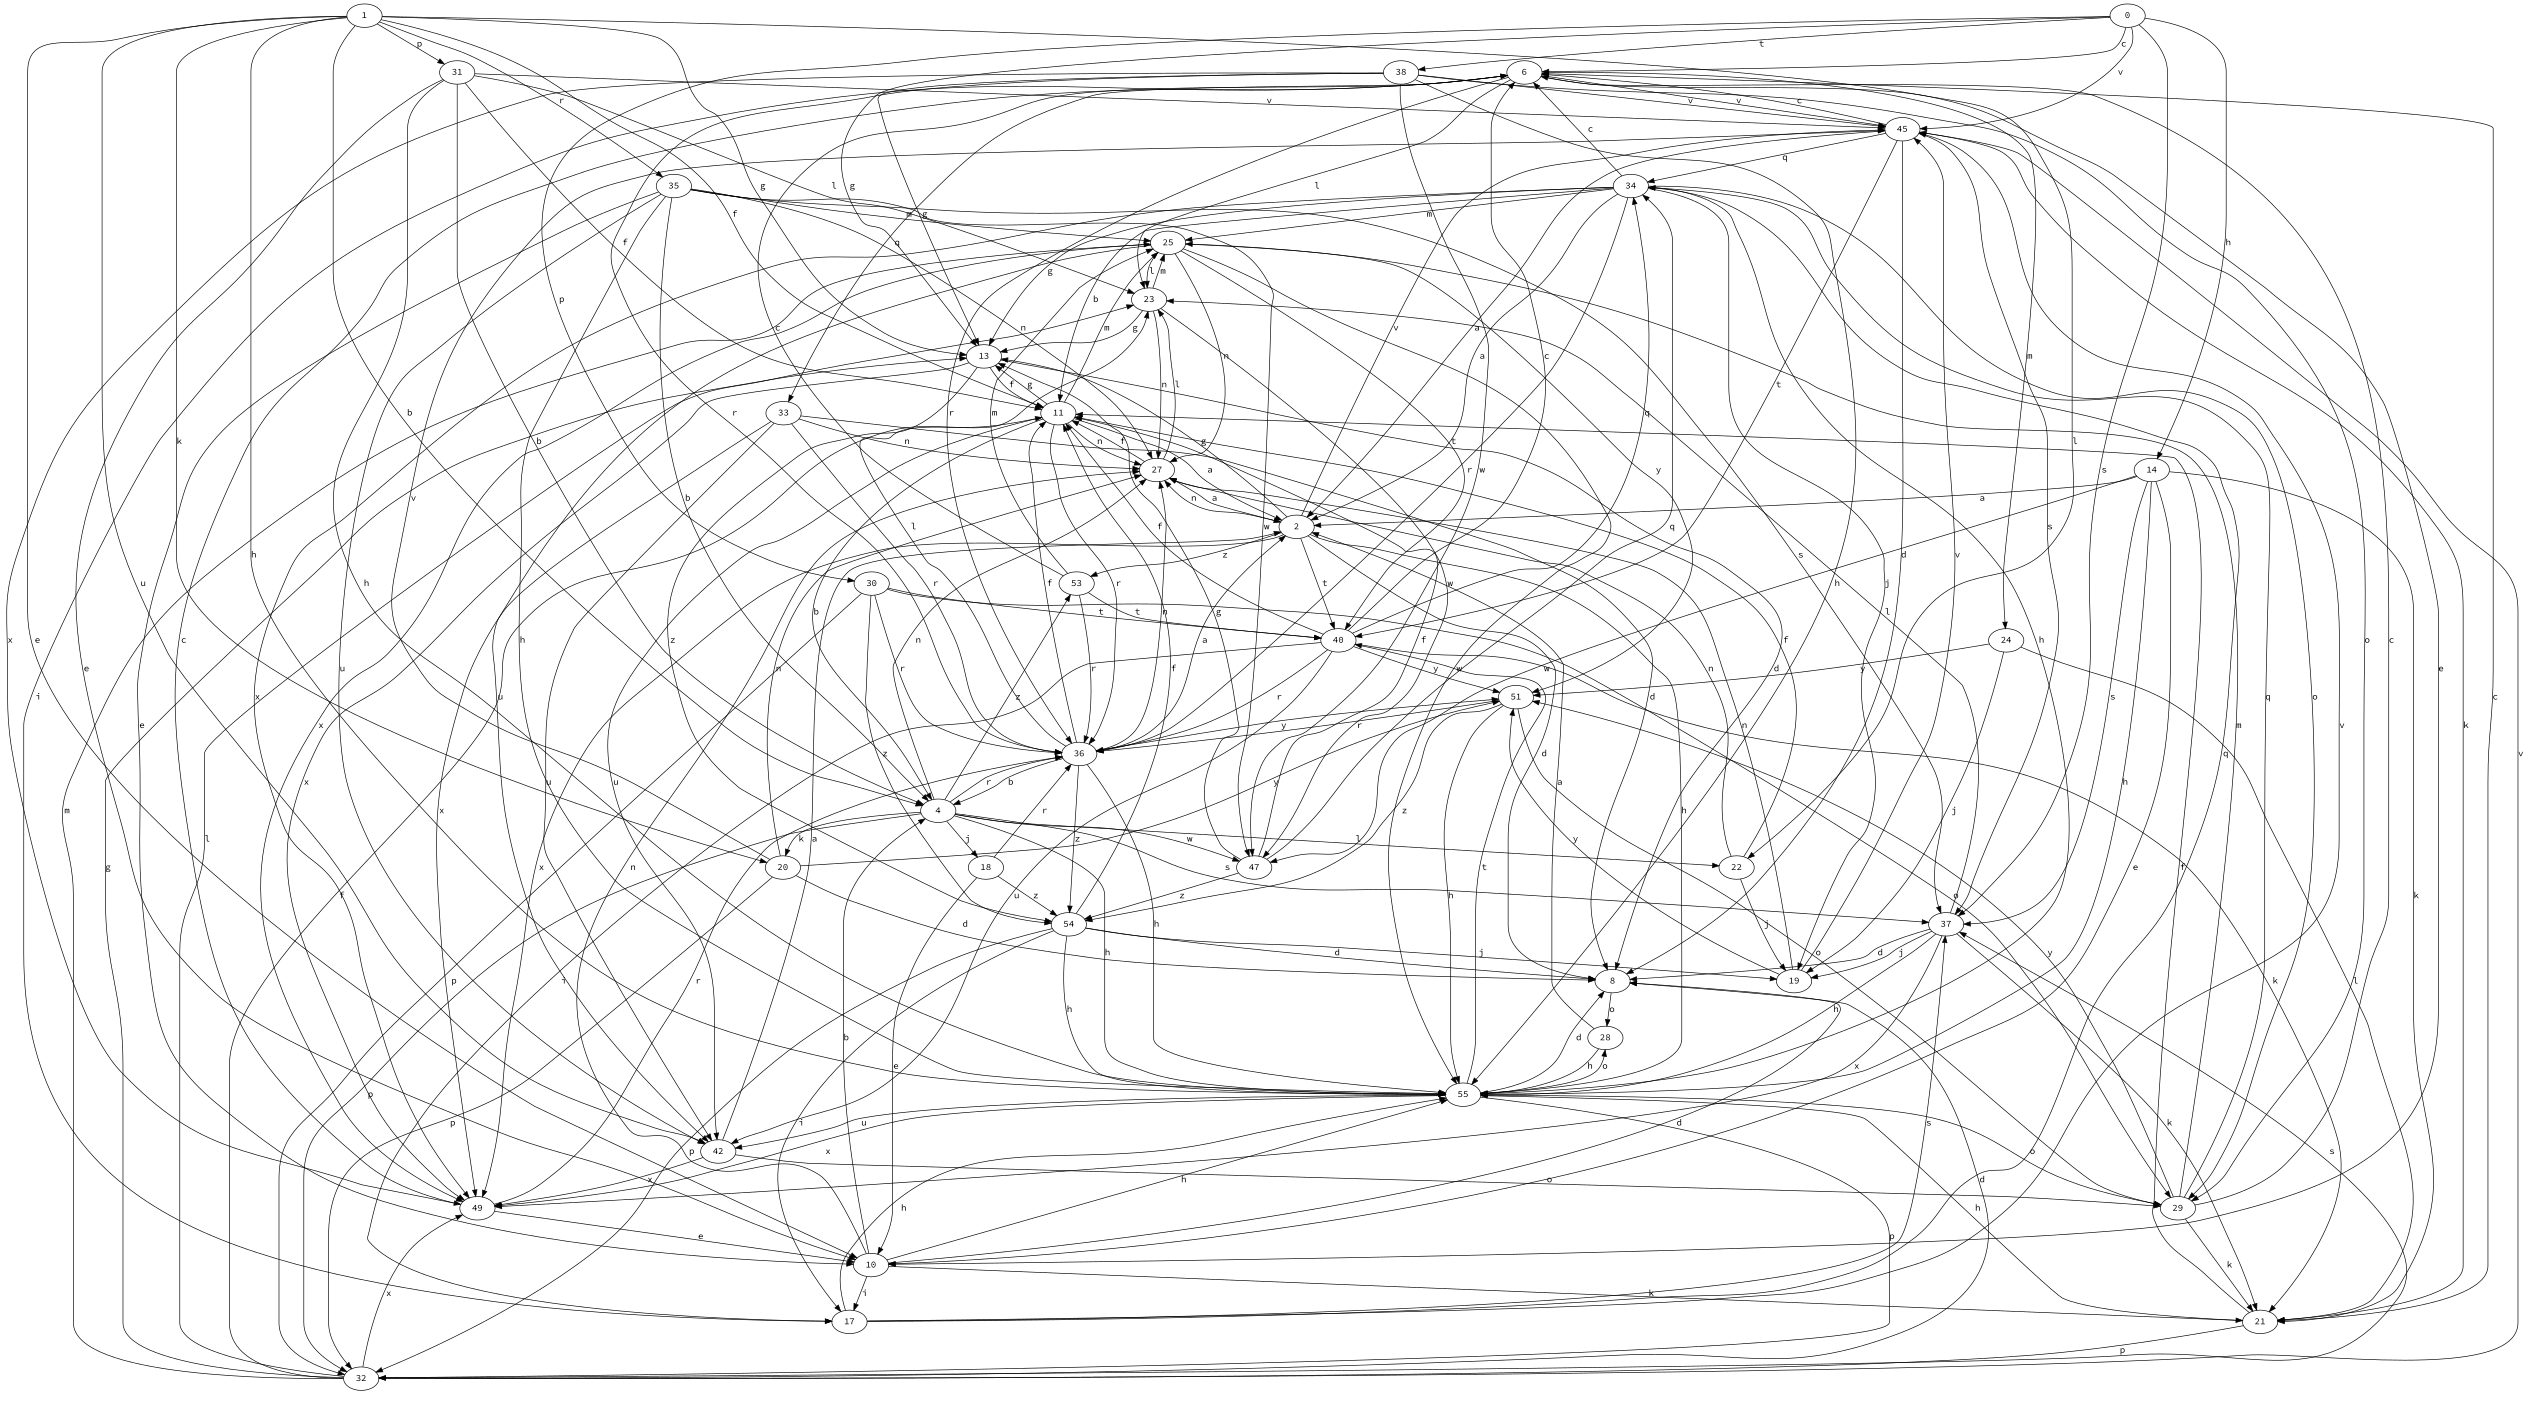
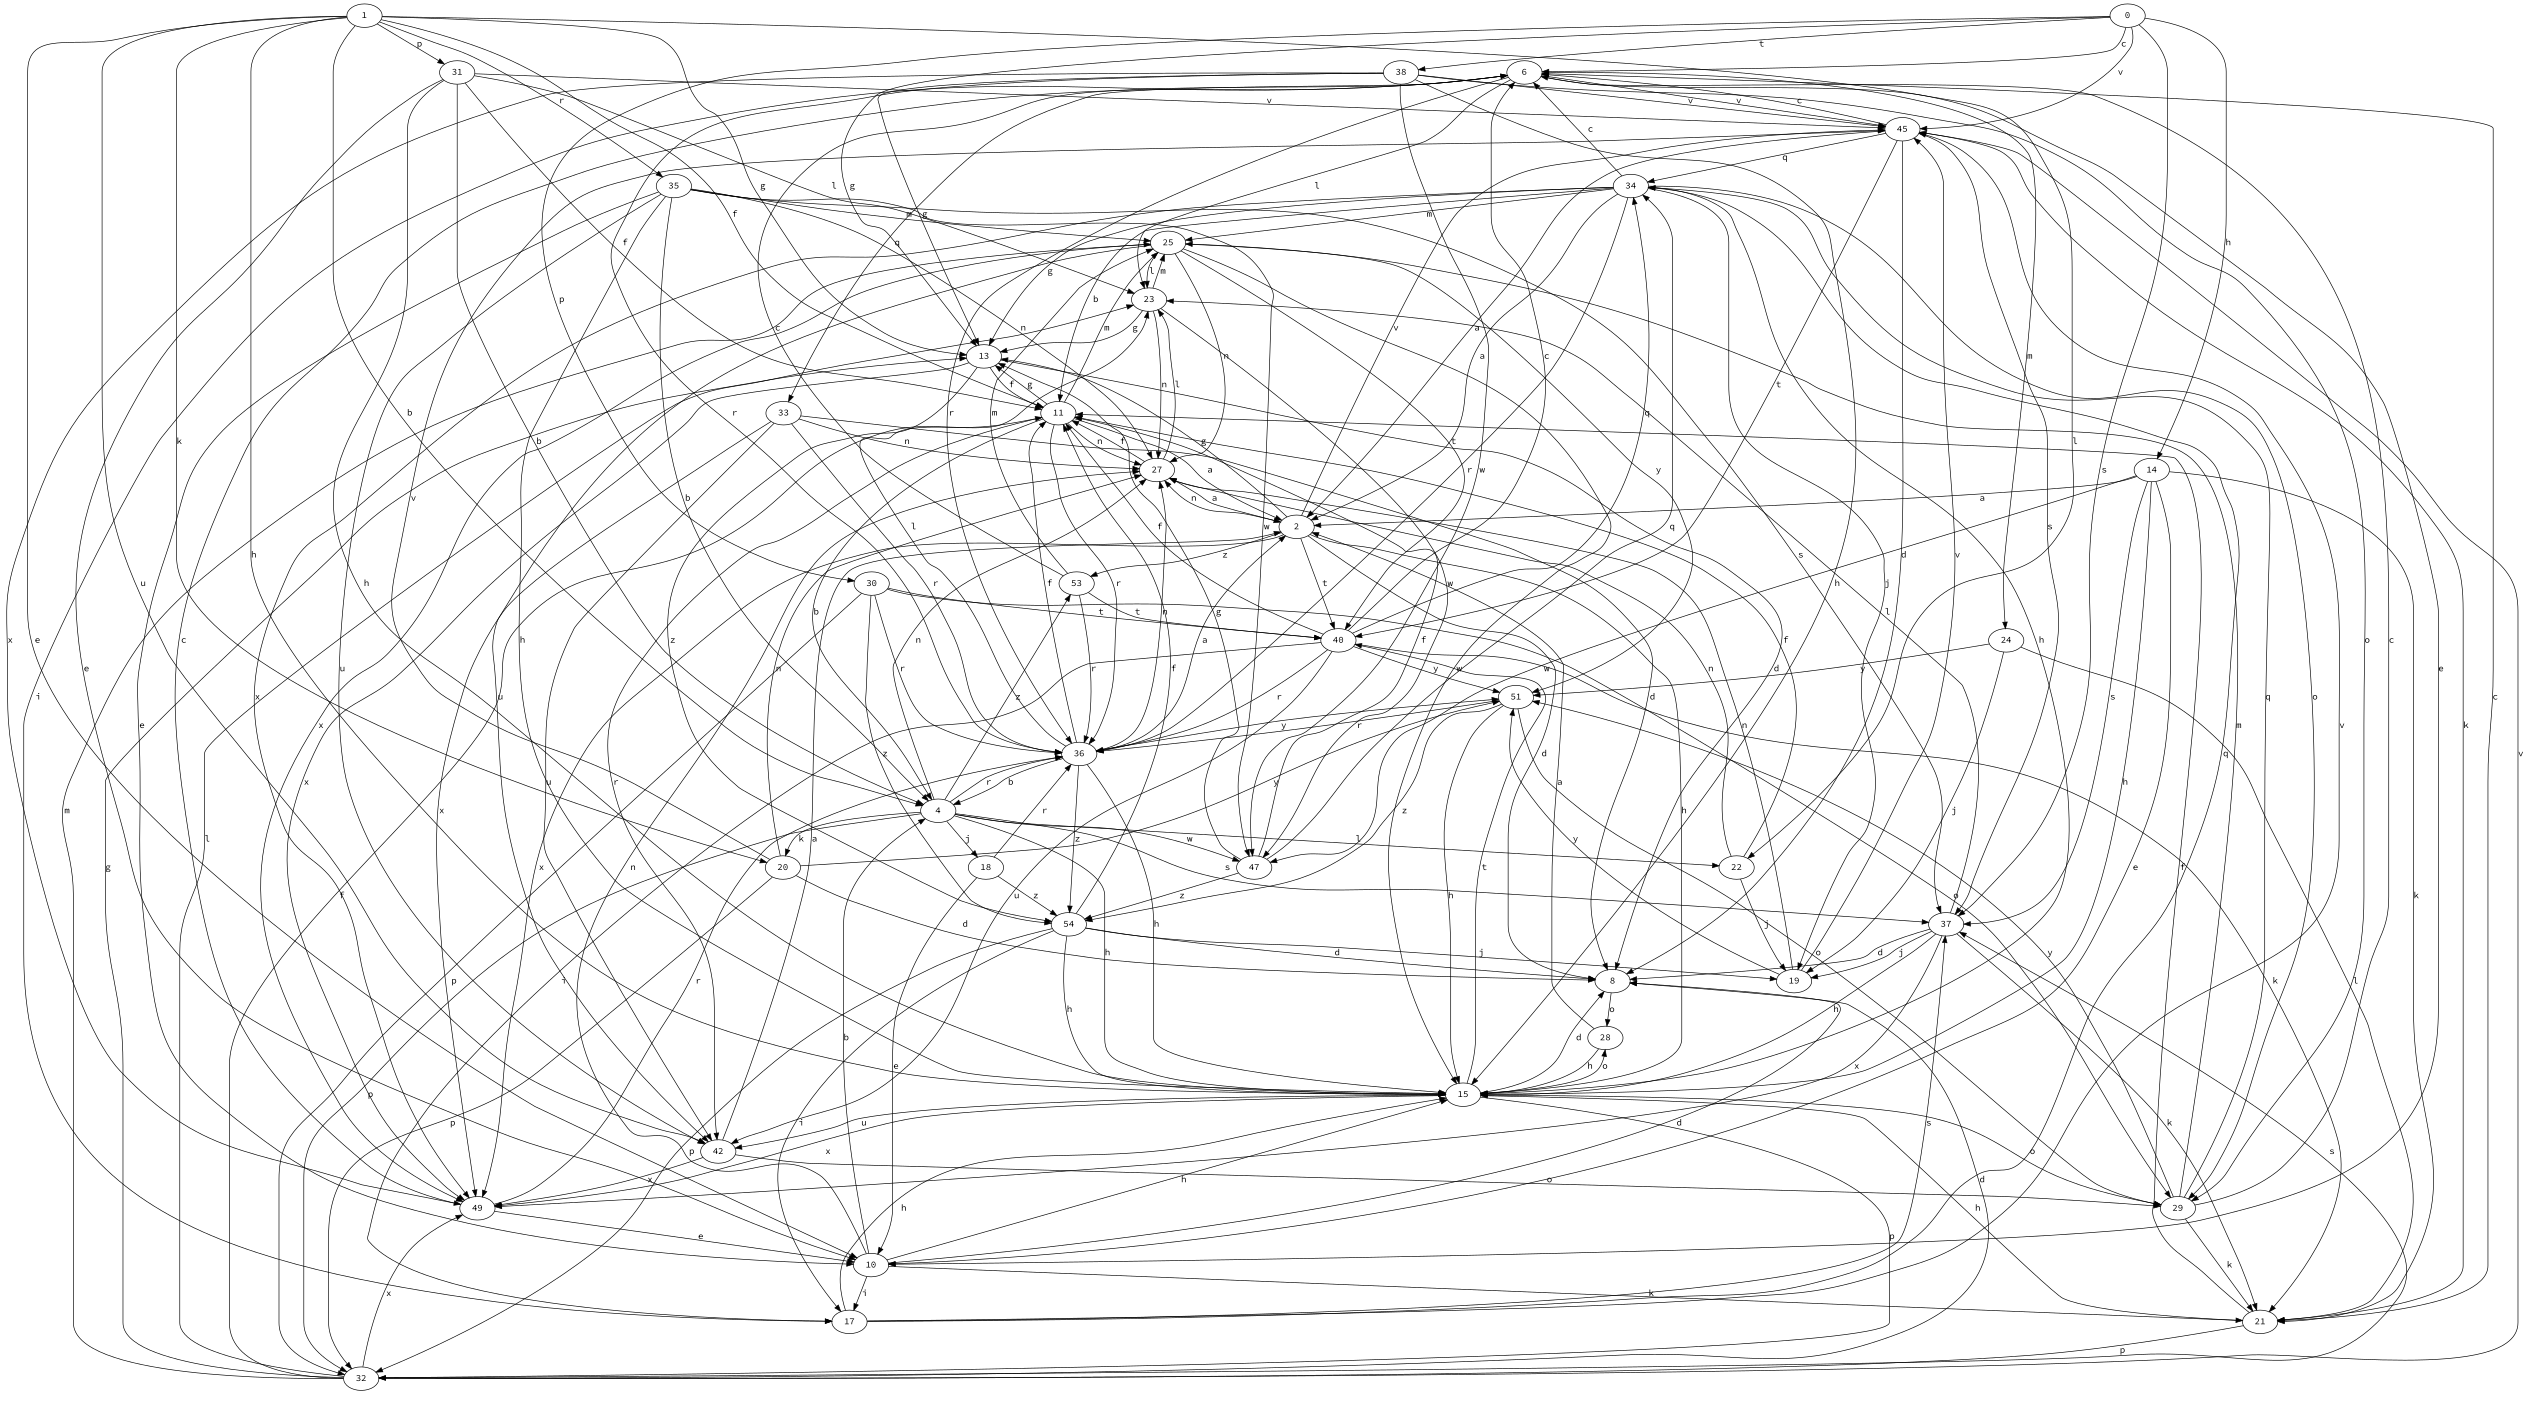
edge "11" -> "42": label "u" -> "r"
node "55": label "55" -> "15"
